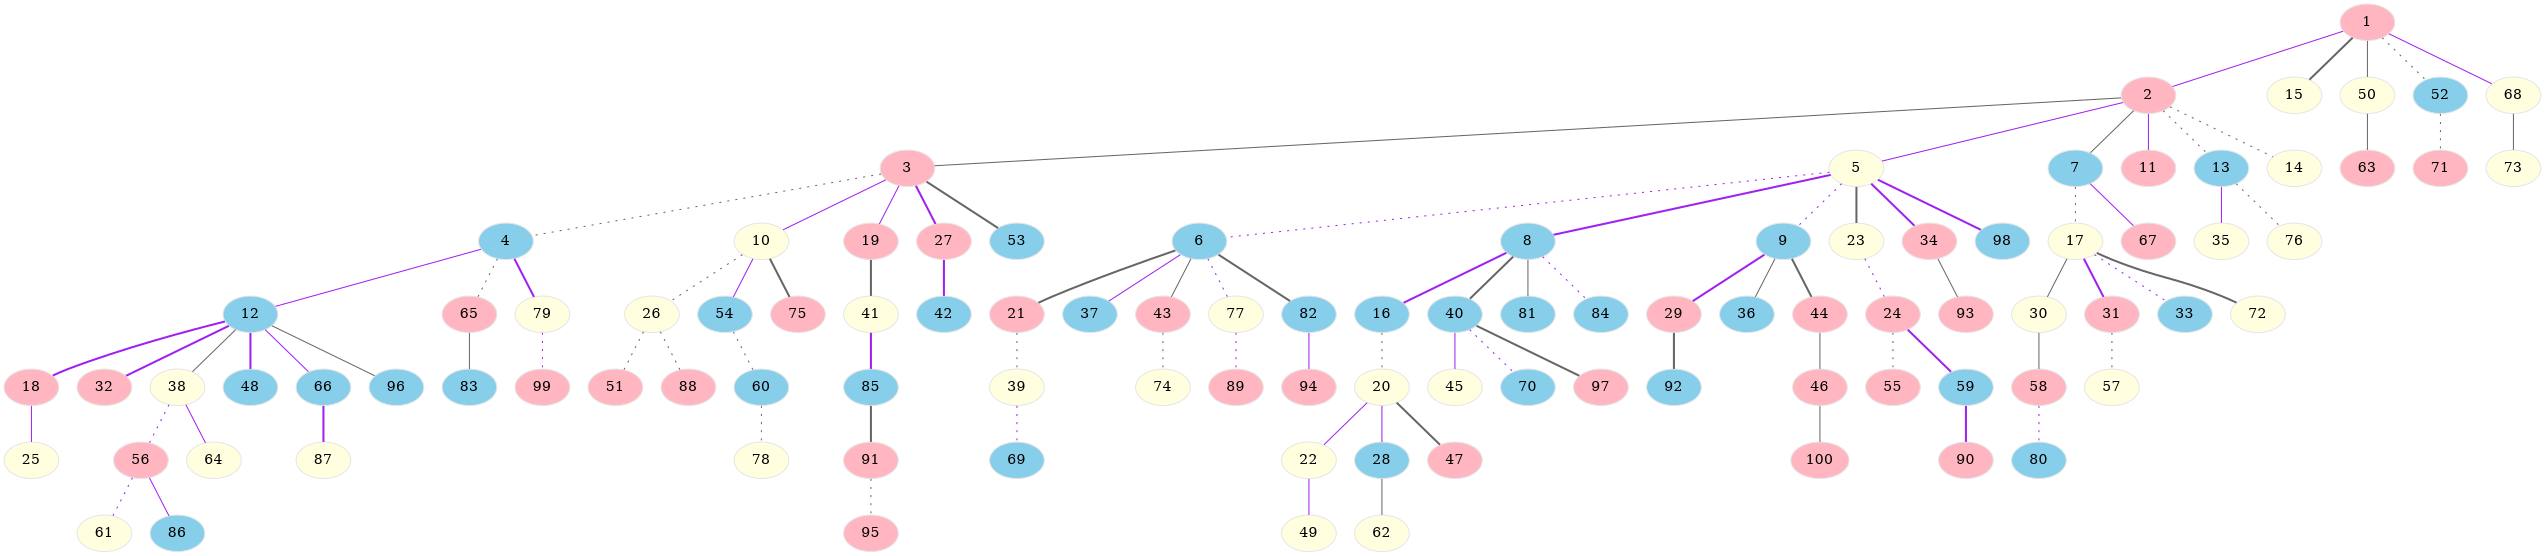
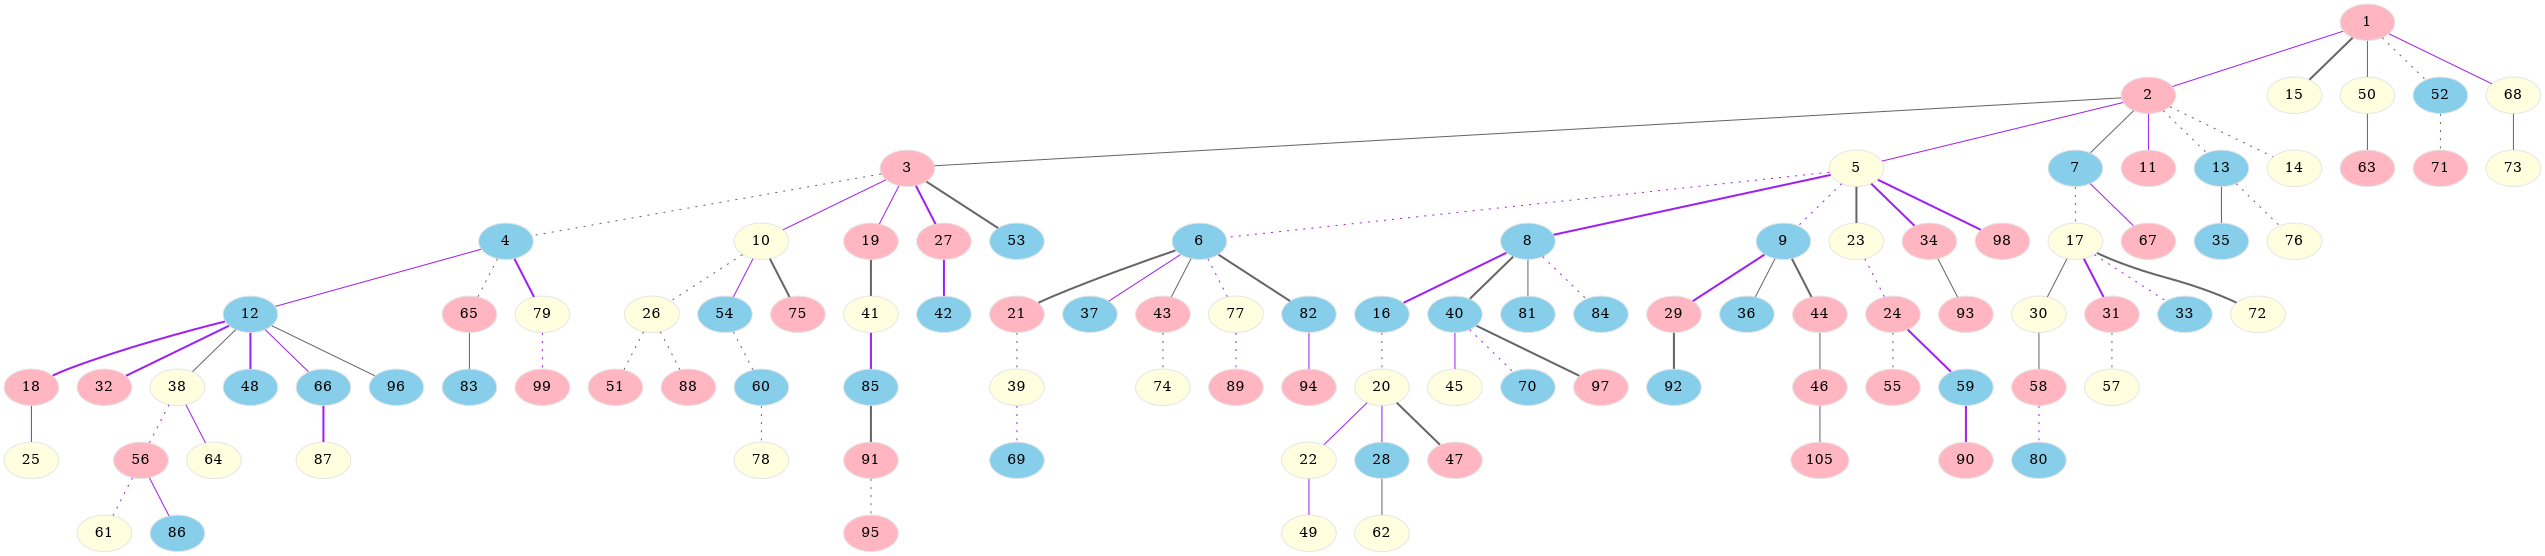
node "98": fillcolor skyblue -> lightpink
node "35": fillcolor lightyellow -> skyblue
node "100": label "100" -> "105"
